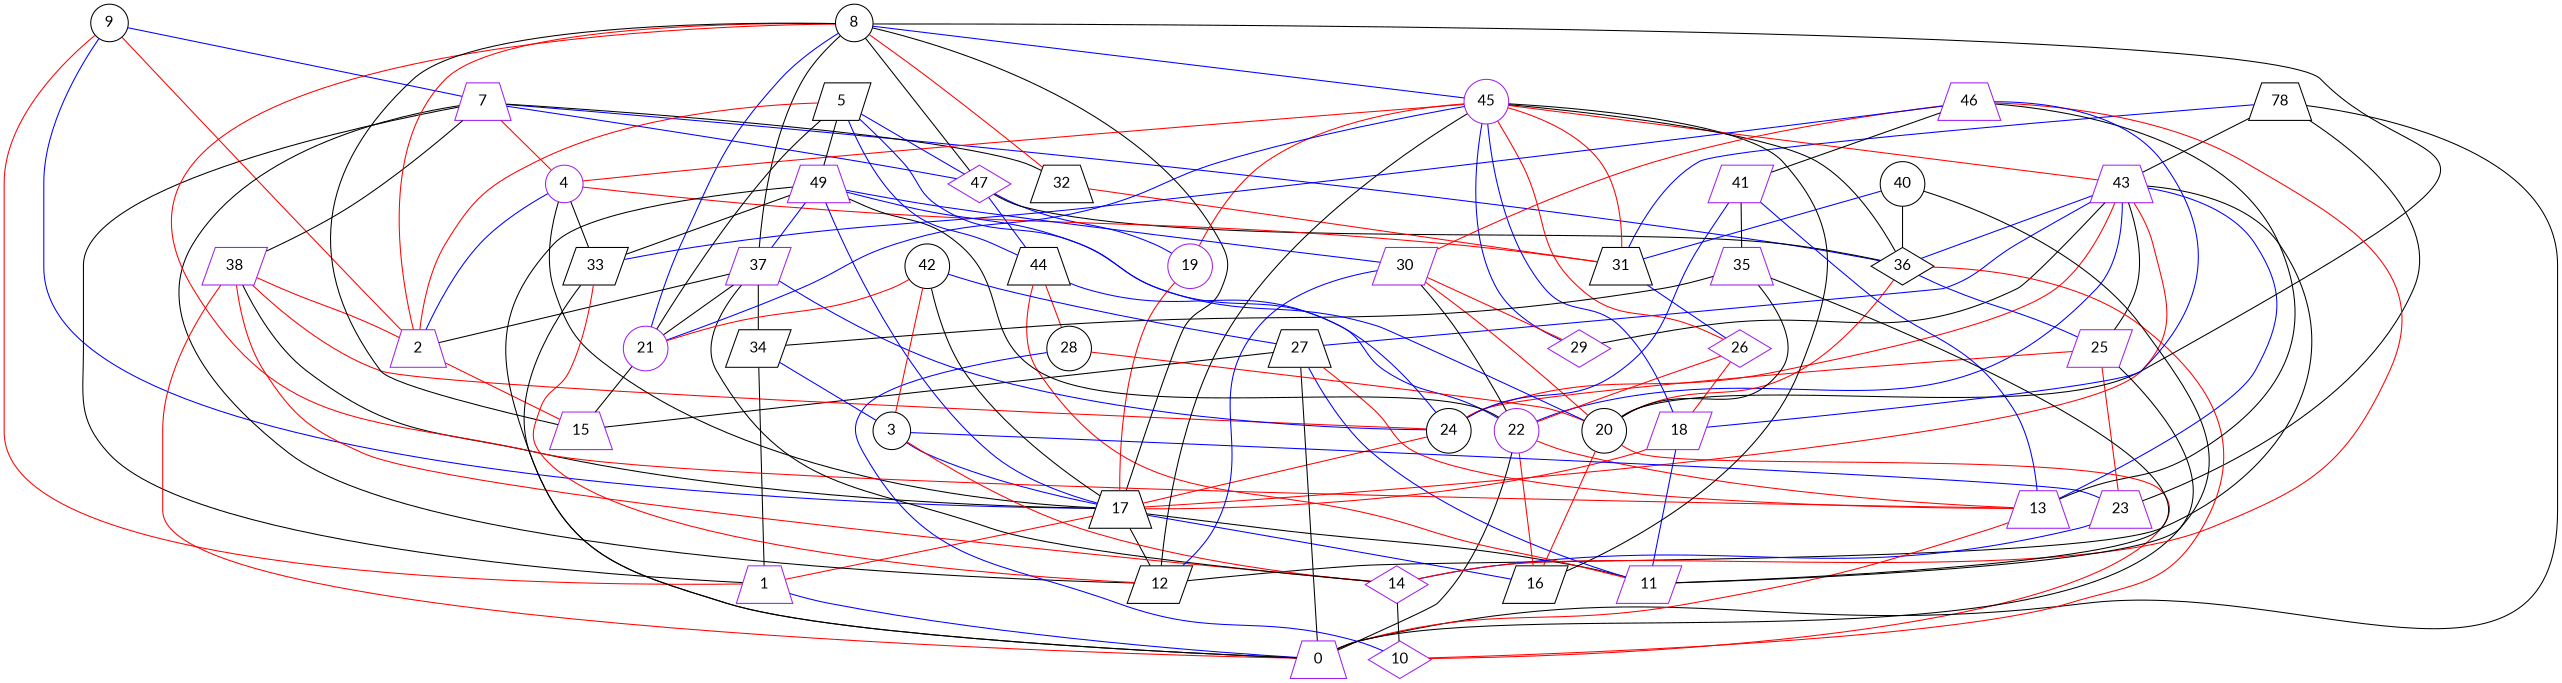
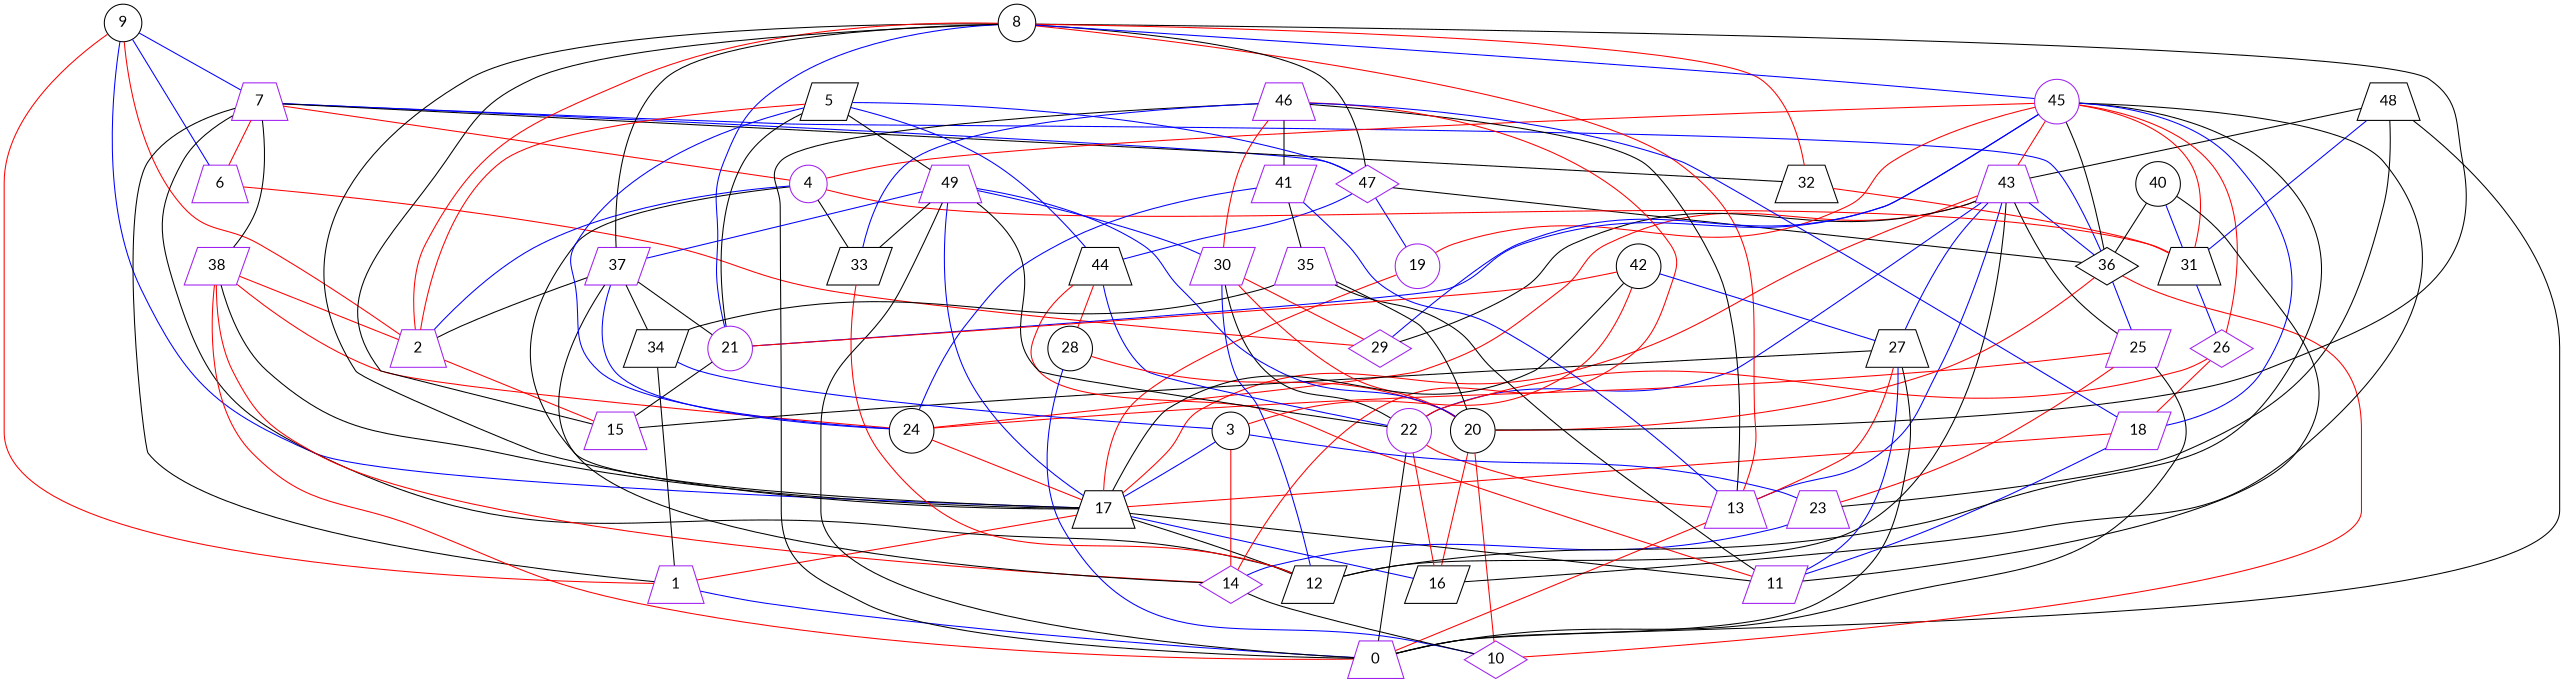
node "78": label "78" -> "48"
node "6": added
edge "33" -- "0": now "46" -- "0"
